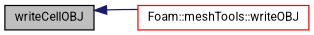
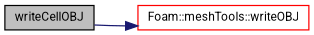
edge "Foam::meshTools::writeOBJ" -> "writeCellOBJ": reversed
